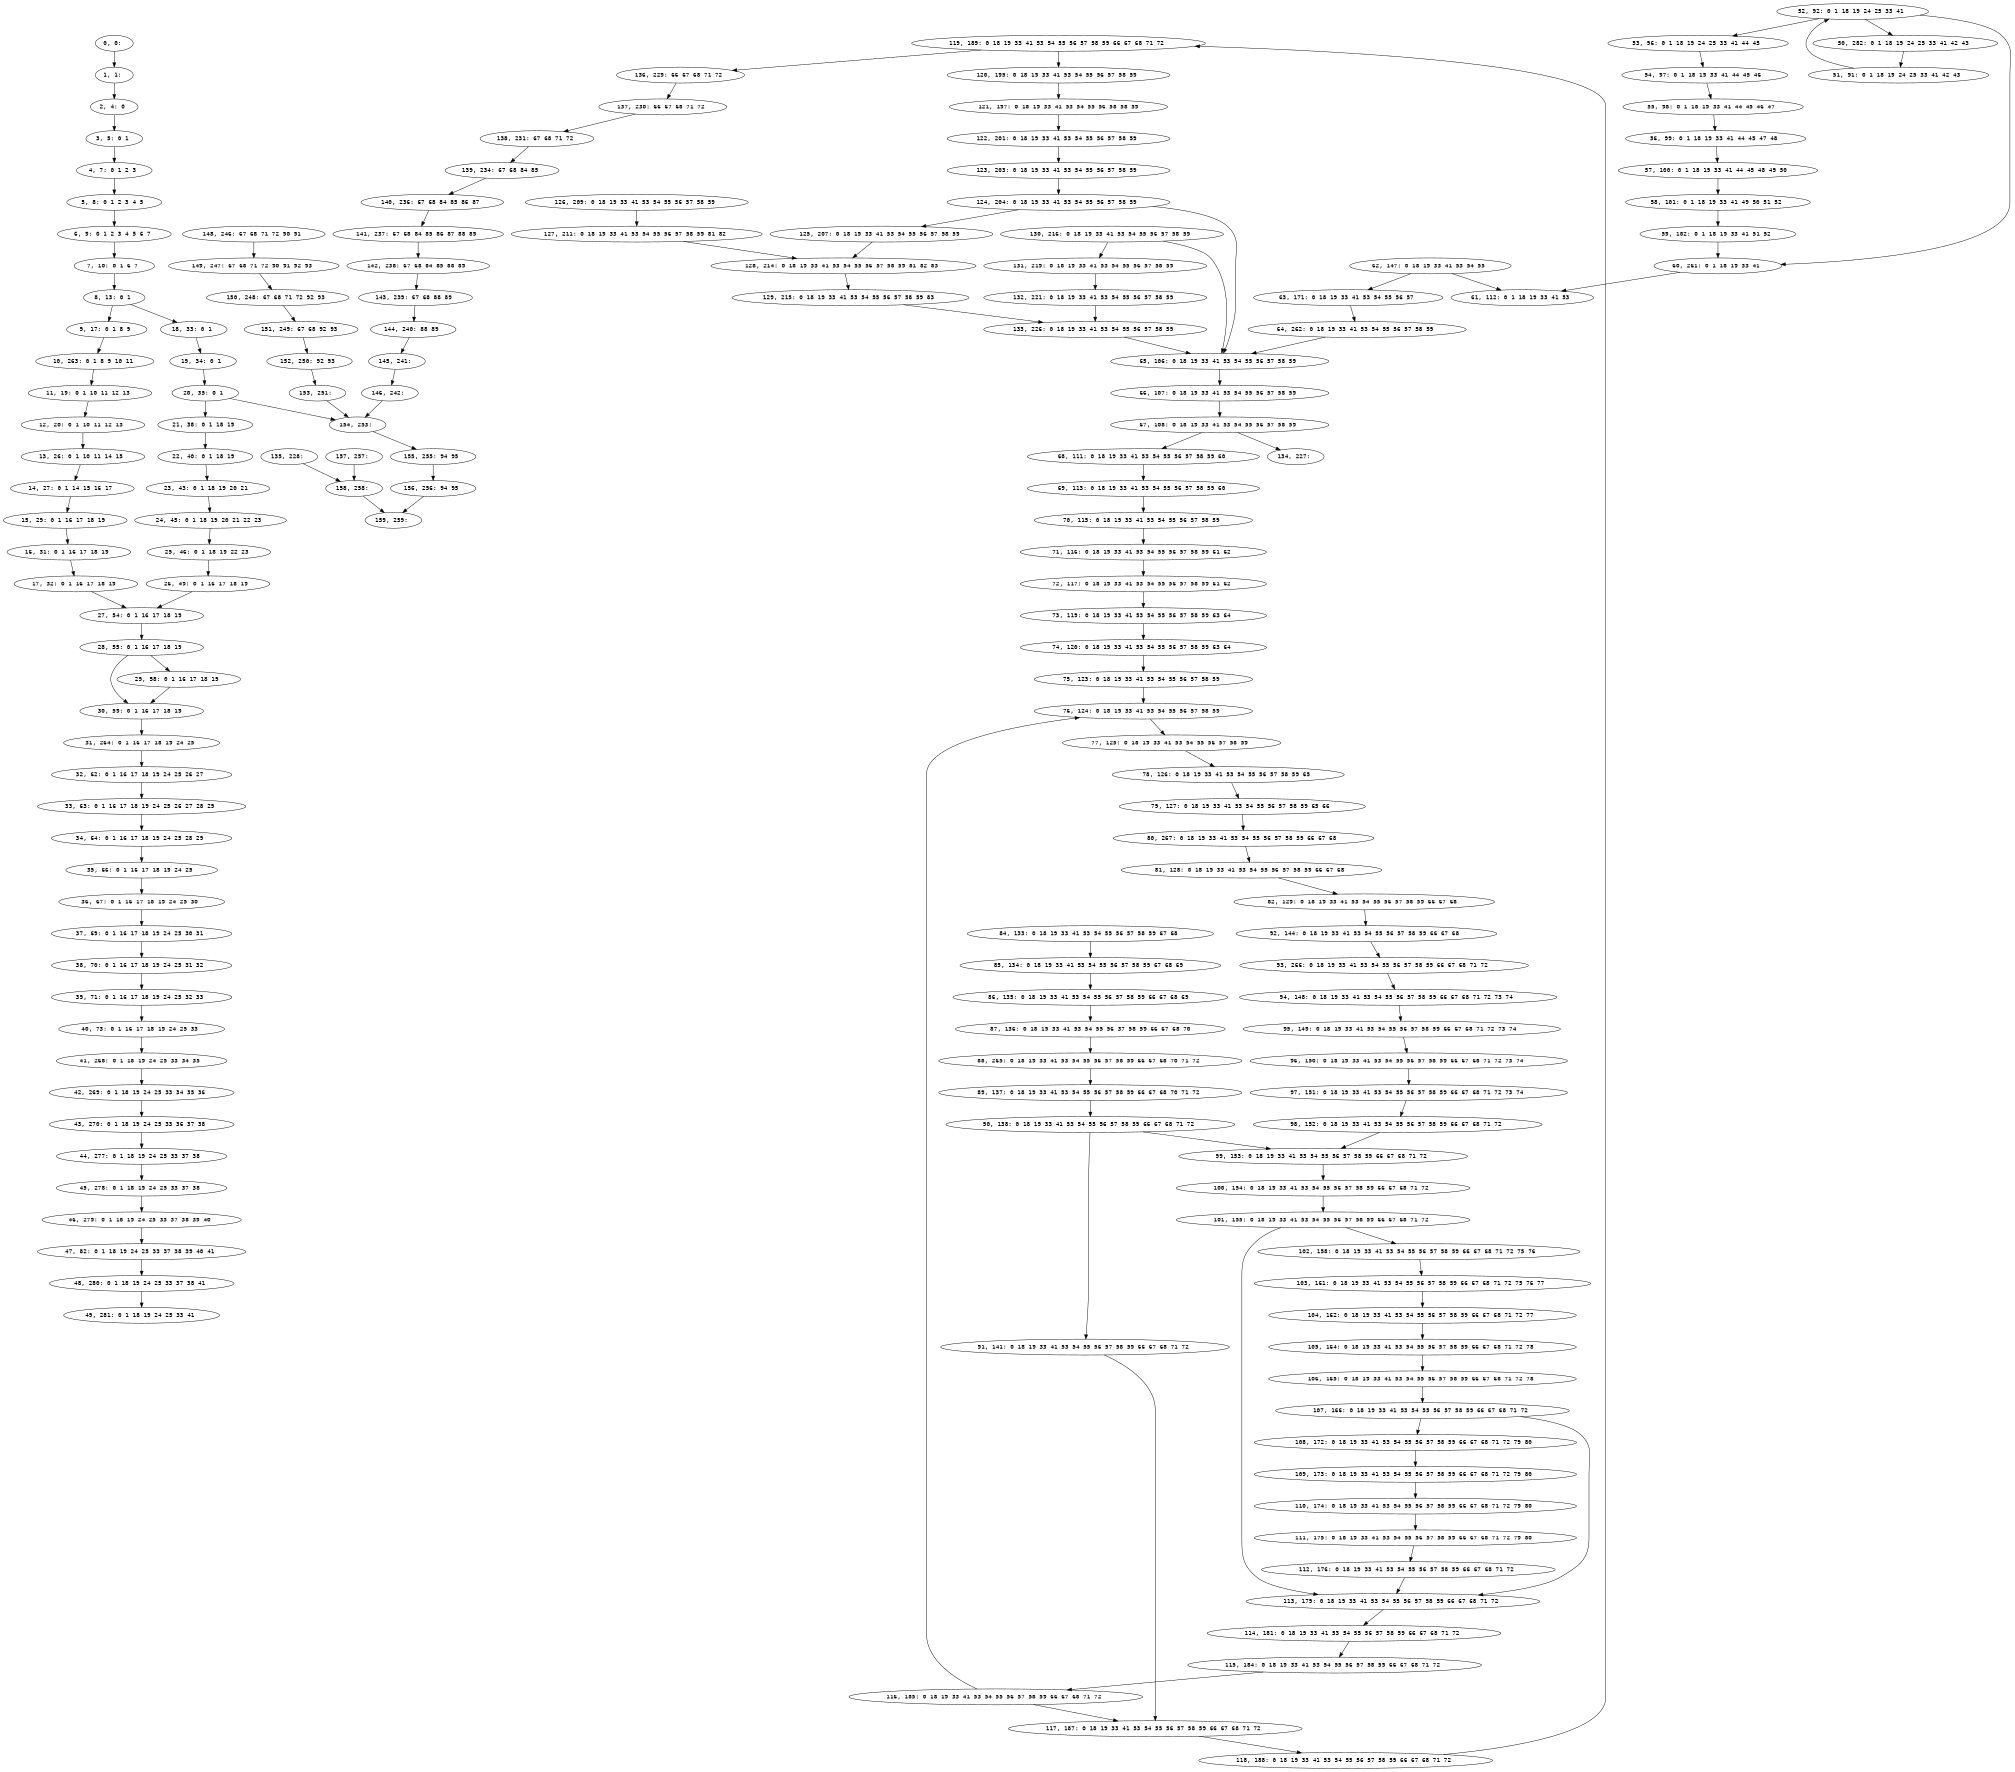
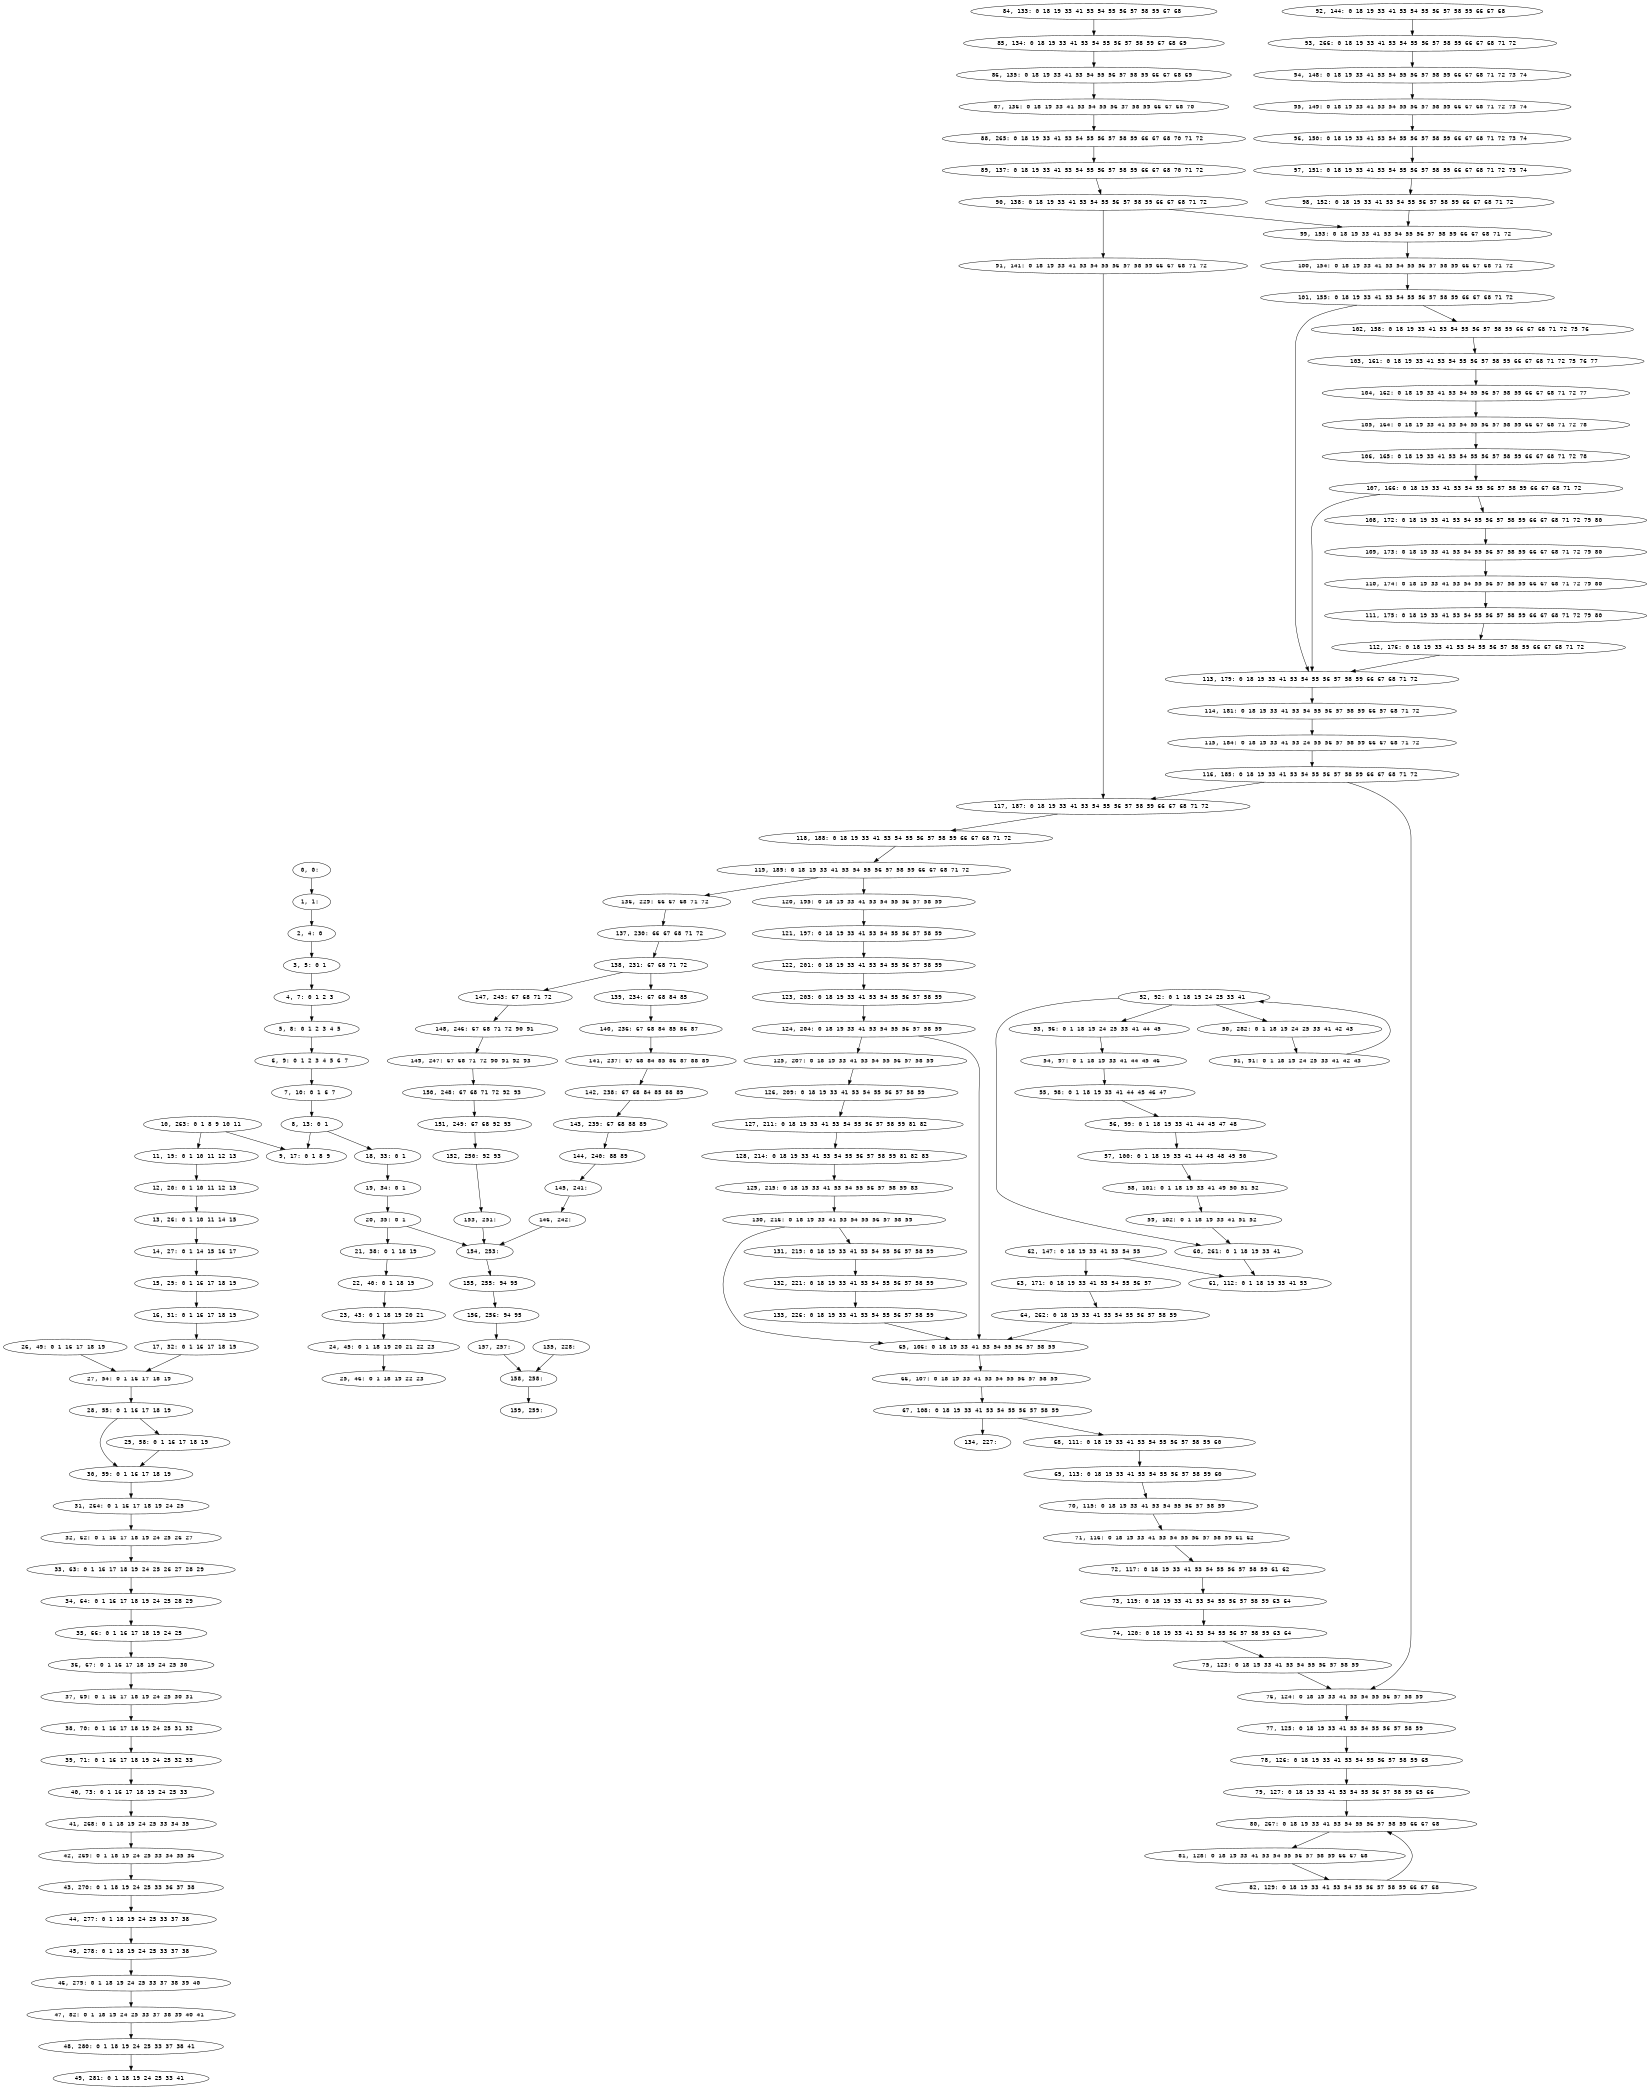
node "121, 197: 0 18 19 33 41 53 54 55 56 58 58 59": label "121, 197: 0 18 19 33 41 53 54 55 56 58 58 59" -> "121, 197: 0 18 19 33 41 53 54 55 56 57 58 59"
edge "125, 207: 0 18 19 33 41 53 54 55 56 57 58 59" -> "128, 214: 0 18 19 33 41 53 54 55 56 57 58 59 81 82 83": now "125, 207: 0 18 19 33 41 53 54 55 56 57 58 59" -> "126, 209: 0 18 19 33 41 53 54 55 56 57 58 59"
edge "129, 215: 0 18 19 33 41 53 54 55 56 57 58 59 83" -> "133, 226: 0 18 19 33 41 53 54 55 56 57 58 59": now "129, 215: 0 18 19 33 41 53 54 55 56 57 58 59 83" -> "130, 216: 0 18 19 33 41 53 54 55 56 57 58 59"
edge "9, 17: 0 1 8 9" -> "10, 263: 0 1 8 9 10 11": reversed
edge "156, 256: 94 95" -> "159, 259:": now "156, 256: 94 95" -> "157, 257:"
edge "25, 46: 0 1 18 19 22 23" -> "26, 49: 0 1 16 17 18 19": removed
edge "82, 129: 0 18 19 33 41 53 54 55 56 57 58 59 66 67 68" -> "92, 144: 0 18 19 33 41 53 54 55 56 57 58 59 66 67 68": now "82, 129: 0 18 19 33 41 53 54 55 56 57 58 59 66 67 68" -> "80, 267: 0 18 19 33 41 53 54 55 56 57 58 59 66 67 68"
node "147, 243: 67 68 71 72": added
node "114, 181: 0 18 19 33 41 53 54 55 56 57 58 59 66 67 68 71 72": label "114, 181: 0 18 19 33 41 53 54 55 56 57 58 59 66 67 68 71 72" -> "114, 181: 0 18 19 33 41 53 54 55 56 57 58 59 66 57 68 71 72"
node "115, 184: 0 18 19 33 41 53 54 55 56 57 58 59 66 67 68 71 72": label "115, 184: 0 18 19 33 41 53 54 55 56 57 58 59 66 67 68 71 72" -> "115, 184: 0 18 19 33 41 53 24 55 56 57 58 59 66 67 68 71 72"
